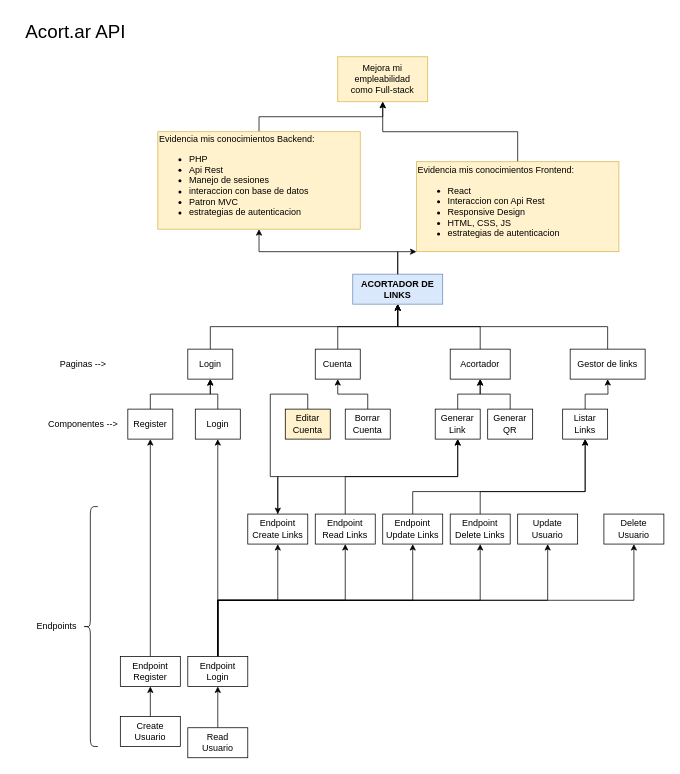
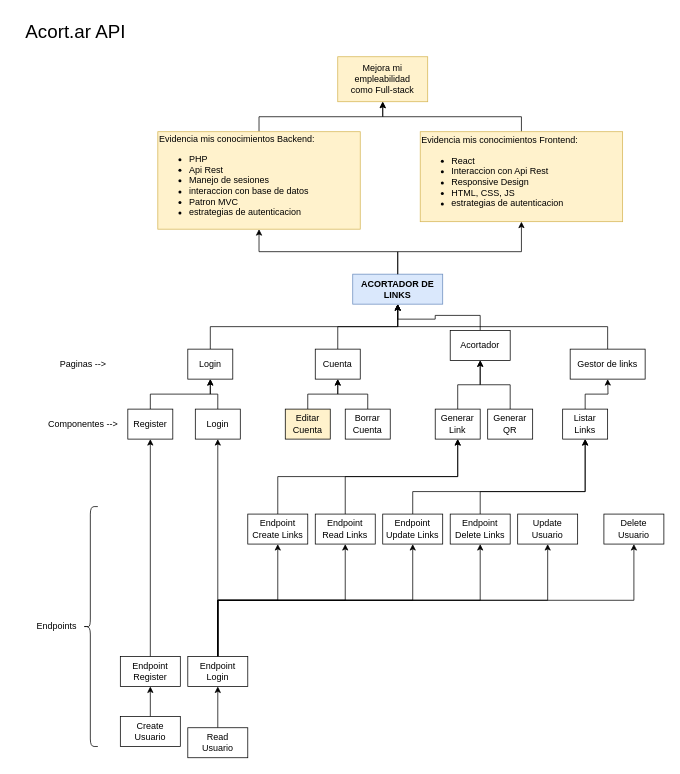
node "Evidencia mis conocimientos Frontend: React Interaccion con Api Rest Responsive Design HTML, CSS, JS estrategias de autenticacion": moved (518, 207) -> (522, 177)
node "Acortador": moved (480, 364) -> (480, 345)
edge "Editar Cuenta" -> "Endpoint Create Links": now "Editar Cuenta" -> "Cuenta"
